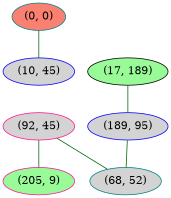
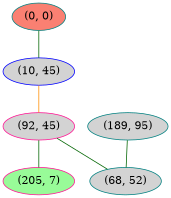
node "(17, 189)": removed
edge "(10, 45)" -- "(92, 45)": added
node "(189, 95)": color blue -> teal
node "(205, 9)": label "(205, 9)" -> "(205, 7)"
